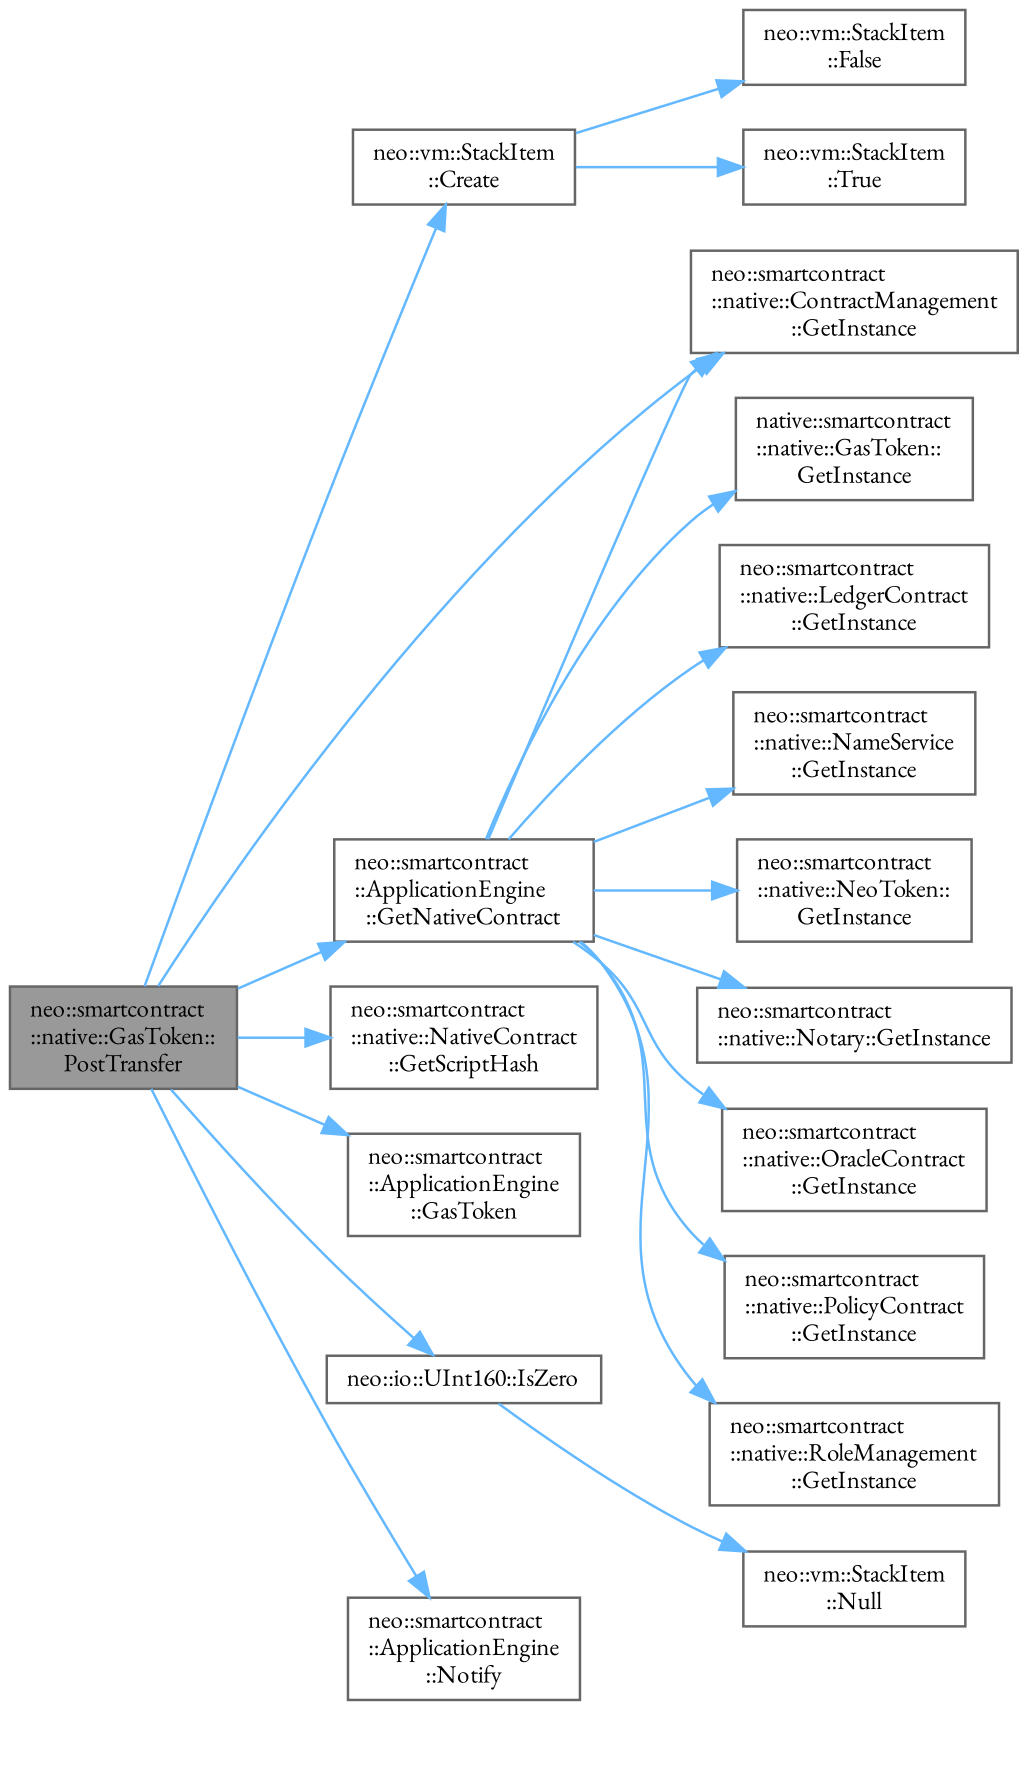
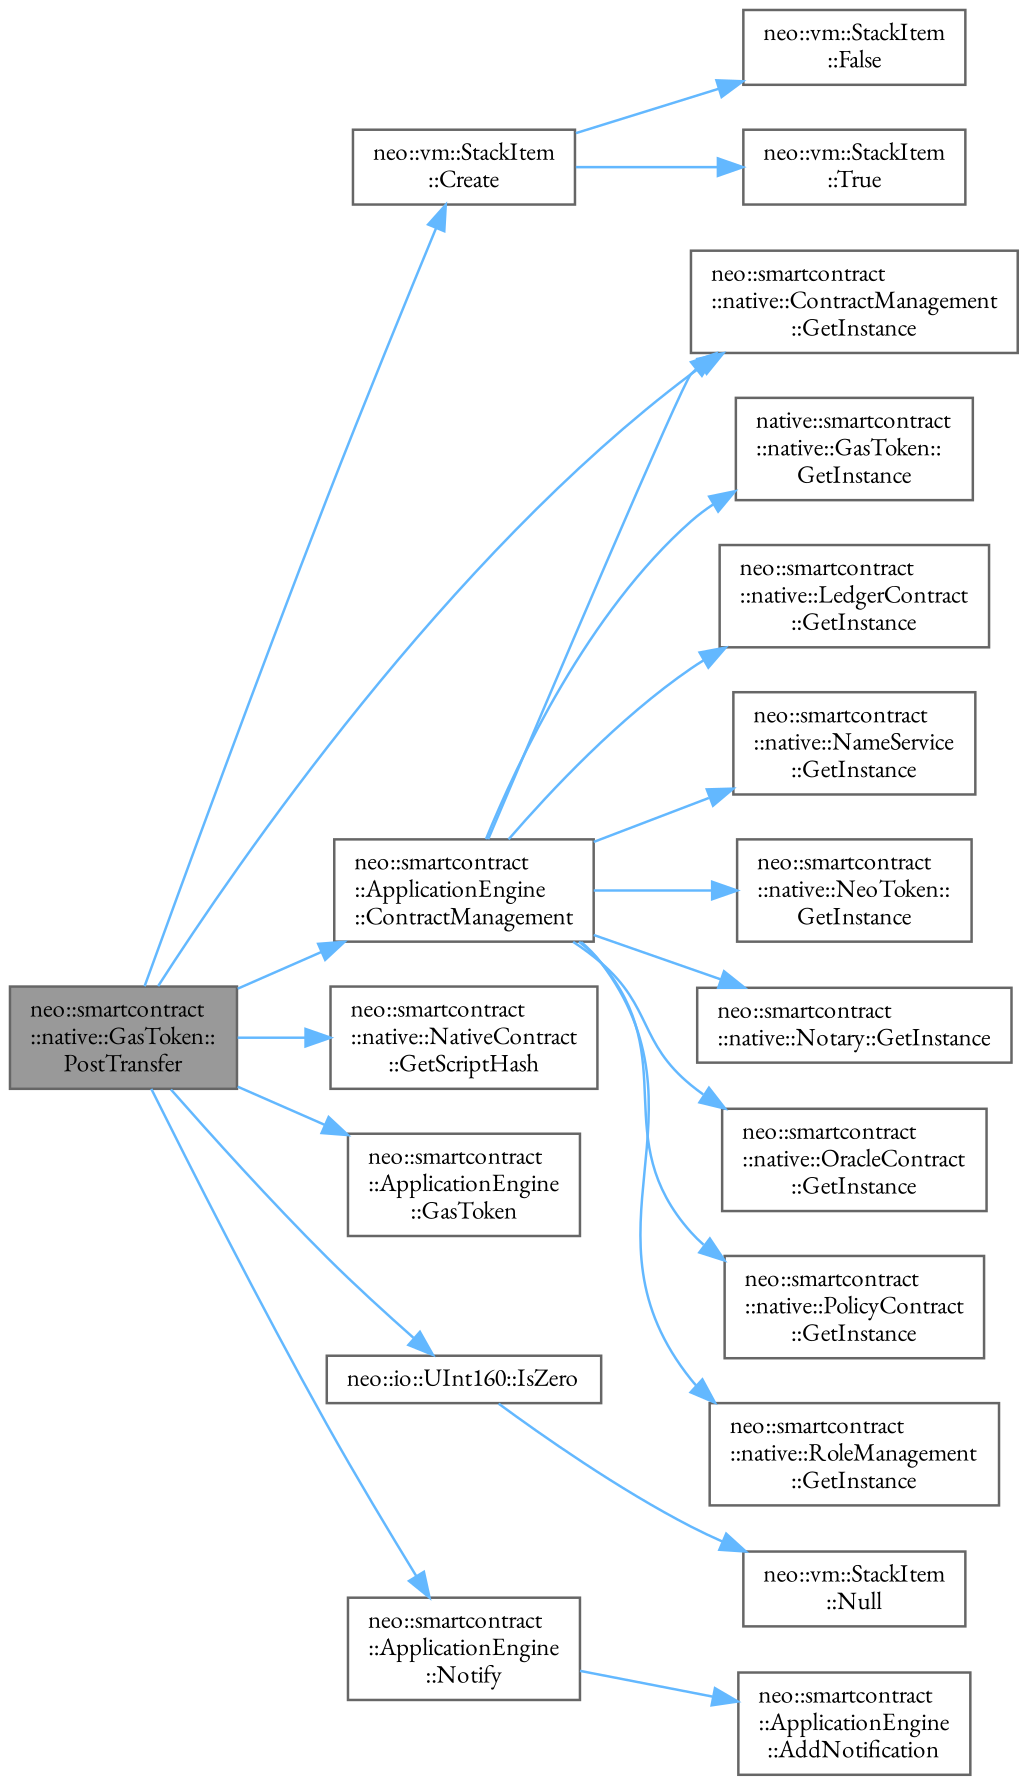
node "neo::smartcontract ::ApplicationEngine ::GetNativeContract": label "neo::smartcontract ::ApplicationEngine ::GetNativeContract" -> "neo::smartcontract ::ApplicationEngine ::ContractManagement"
node "neo::smartcontract ::ApplicationEngine ::AddNotification": added
